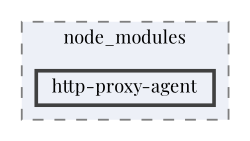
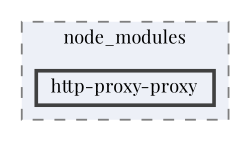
node "http-proxy-agent": label "http-proxy-agent" -> "http-proxy-proxy"
